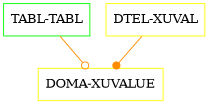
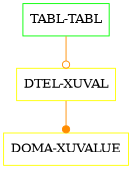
edge "TABL-TABL" -> "DOMA-XUVALUE": now "TABL-TABL" -> "DTEL-XUVAL"
